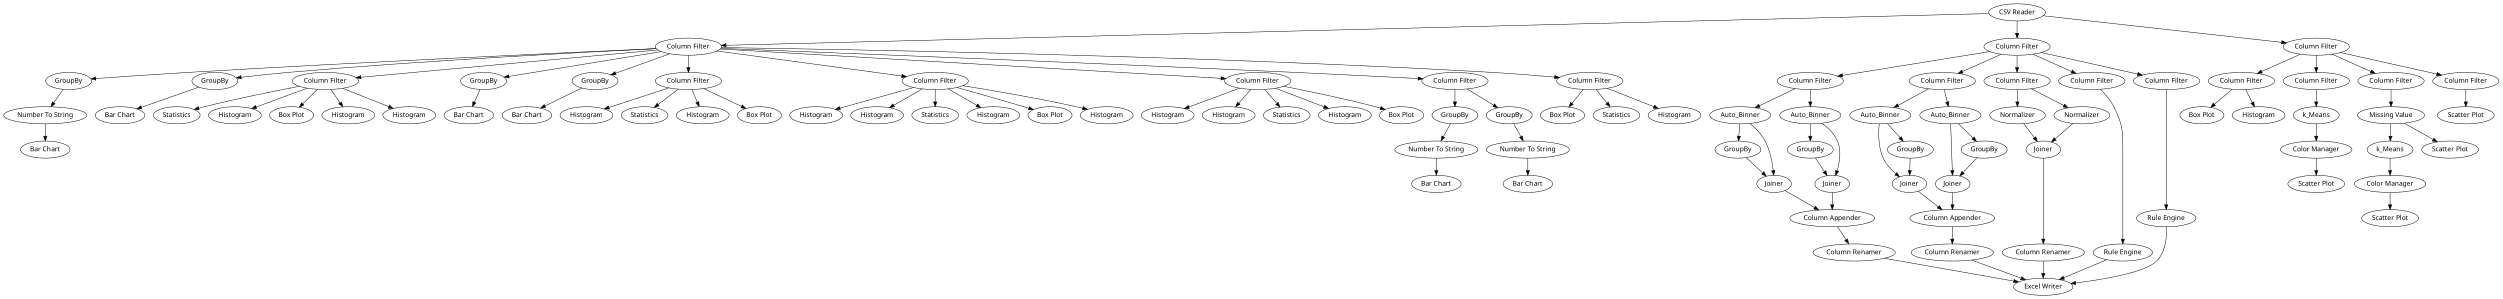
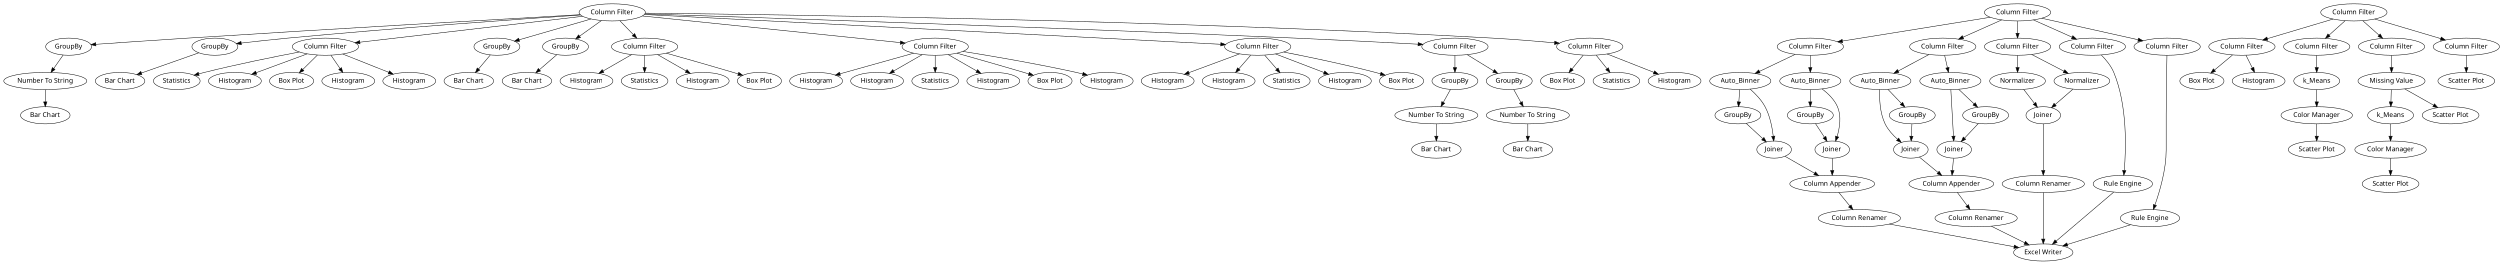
node "CSV Reader": removed
